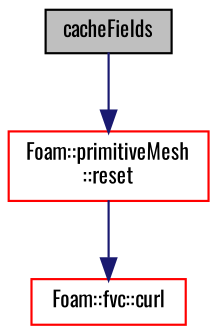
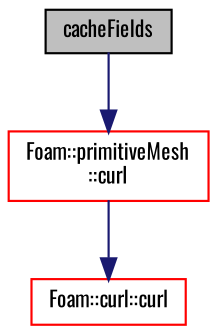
node "Foam::primitiveMesh ::reset": label "Foam::primitiveMesh ::reset" -> "Foam::primitiveMesh ::curl"
node "Foam::fvc::curl": label "Foam::fvc::curl" -> "Foam::curl::curl"
